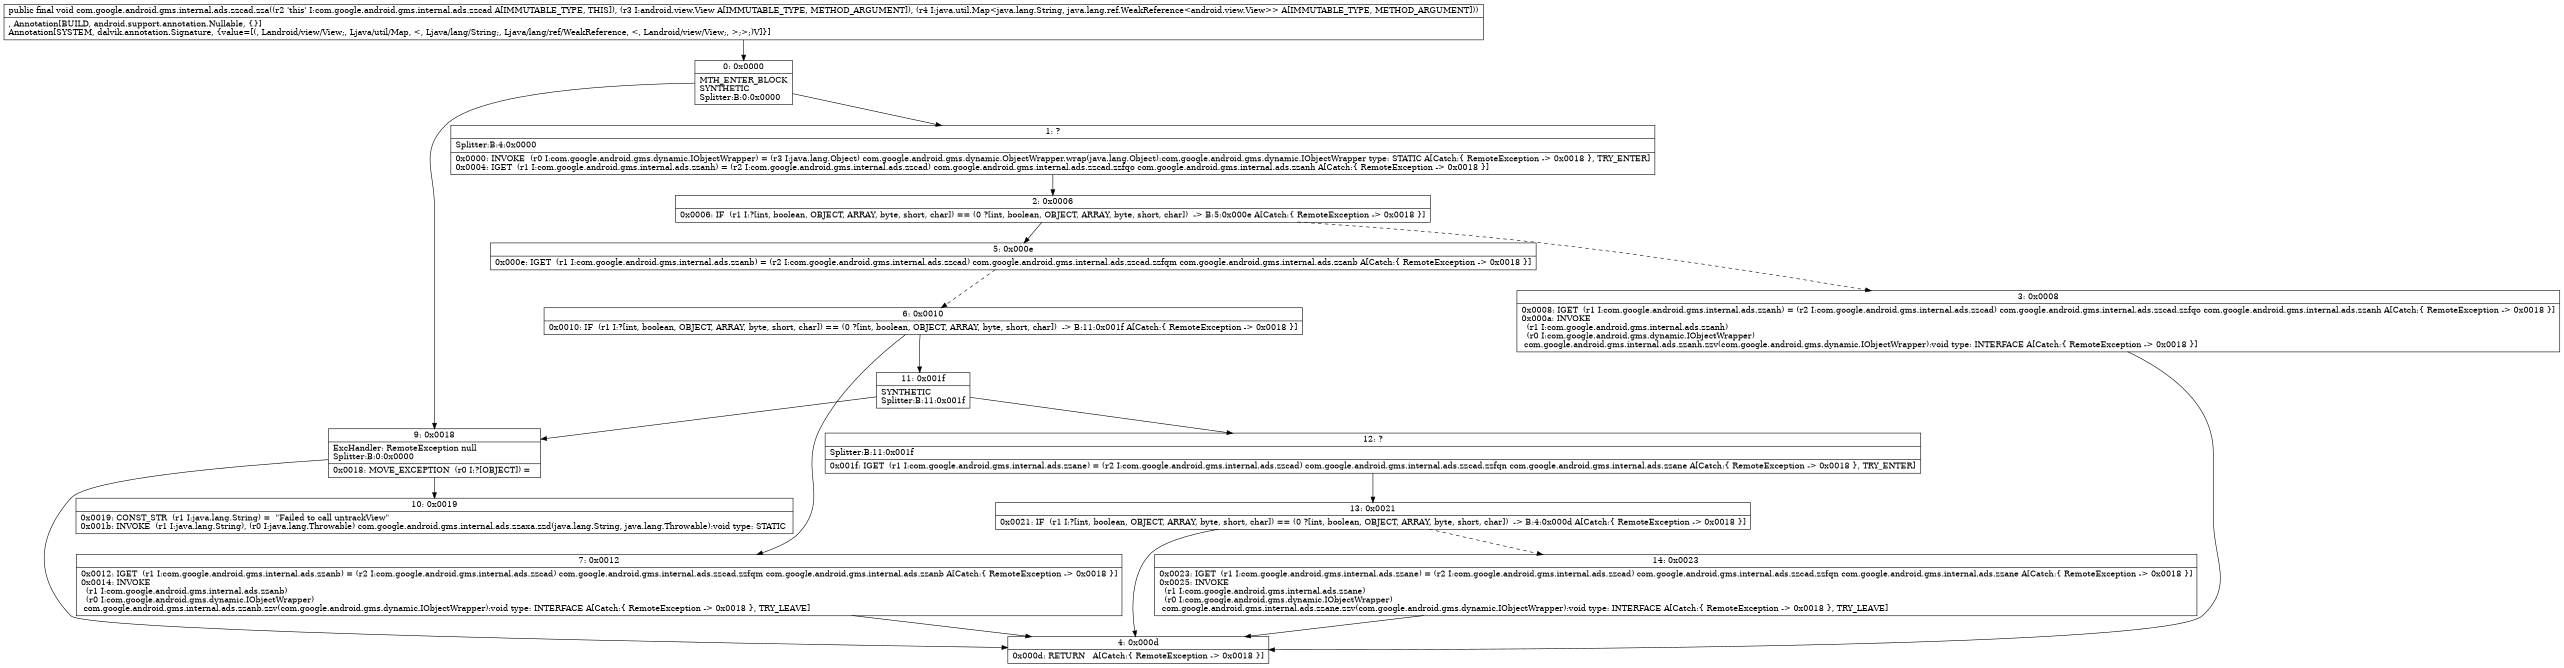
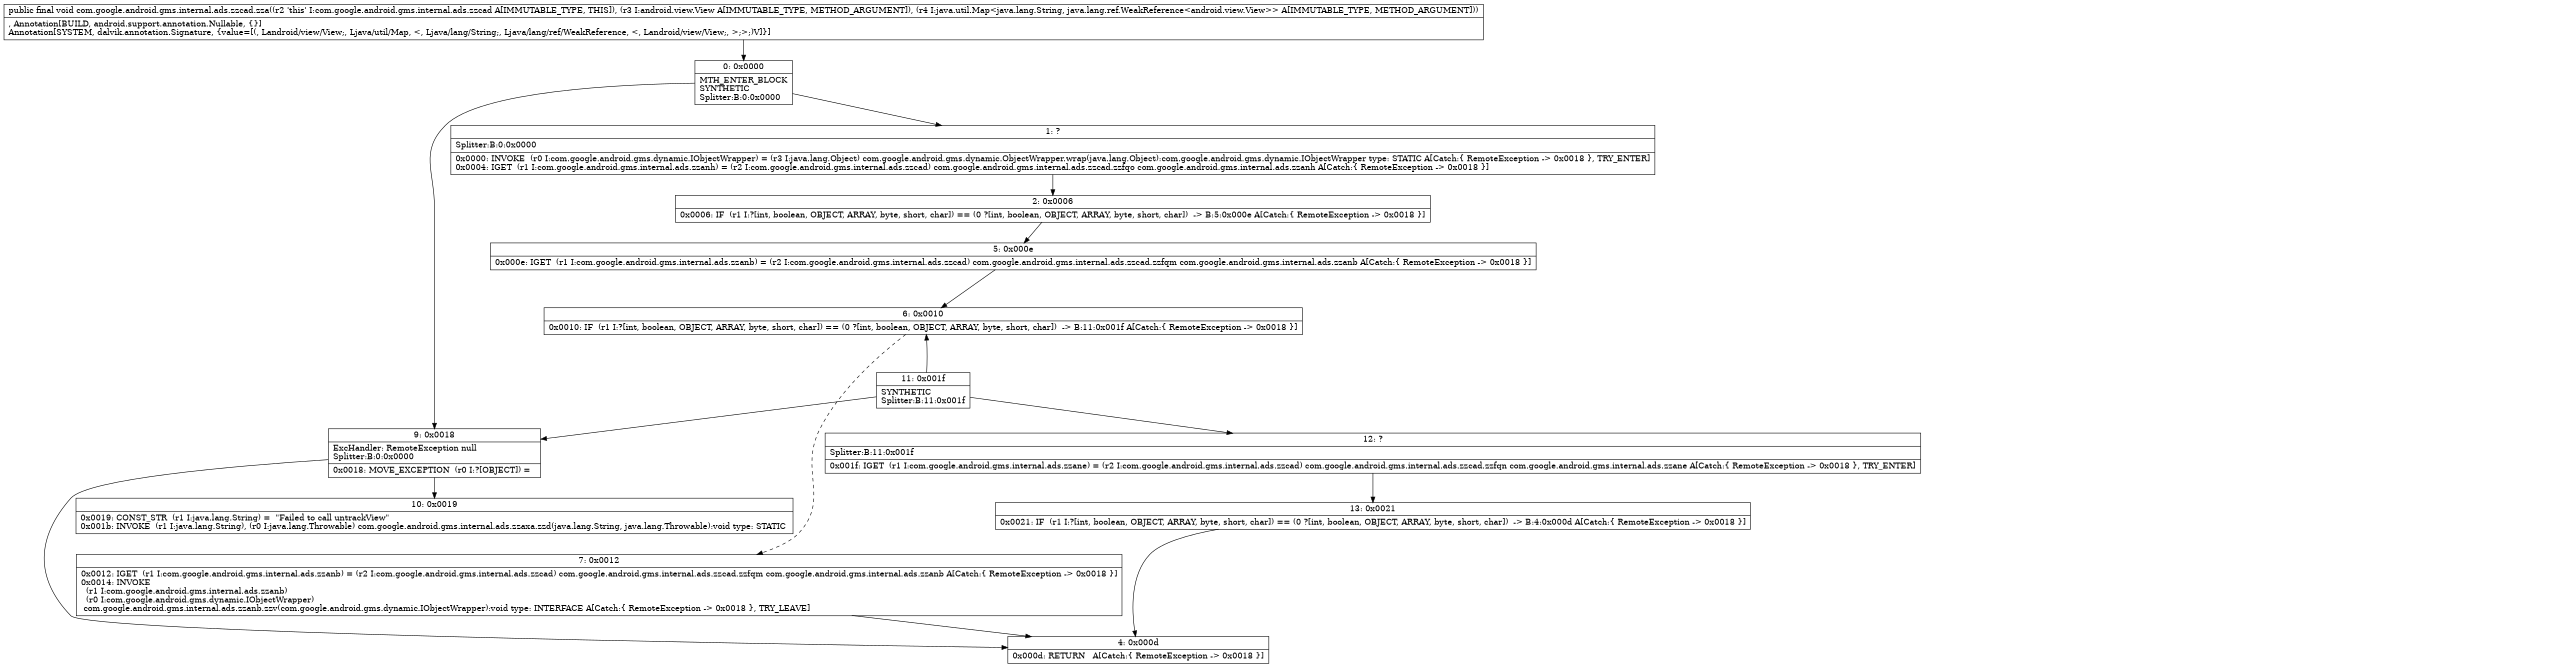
node "1: ?": text "Splitter:B:4:0x0000" -> "Splitter:B:0:0x0000"
edge "5: 0x000e" -> "6: 0x0010": style dashed -> solid
node "3: 0x0008": removed
edge "6: 0x0010" -> "11: 0x001f": reversed
edge "6: 0x0010" -> "7: 0x0012": style solid -> dashed
node "14: 0x0023": removed
